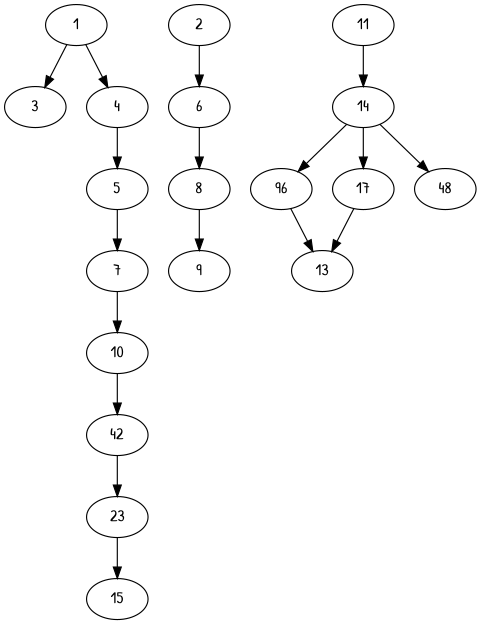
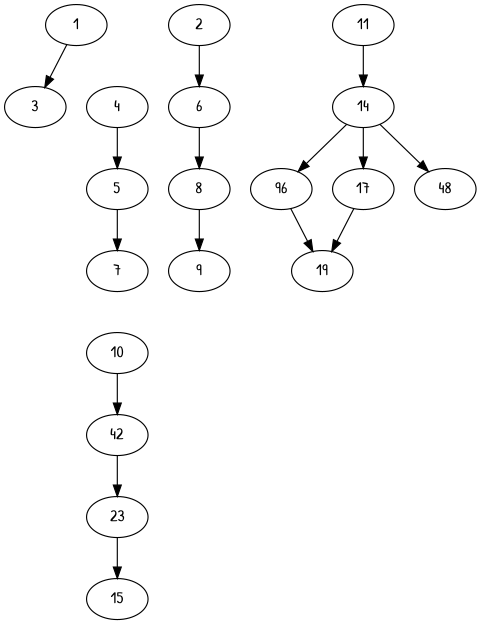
edge "1" -> "4": removed
node "13": label "13" -> "19"
edge "7" -> "10": removed
